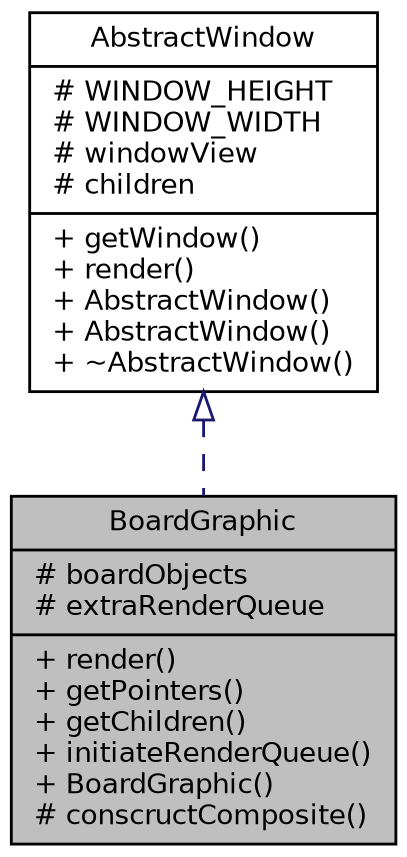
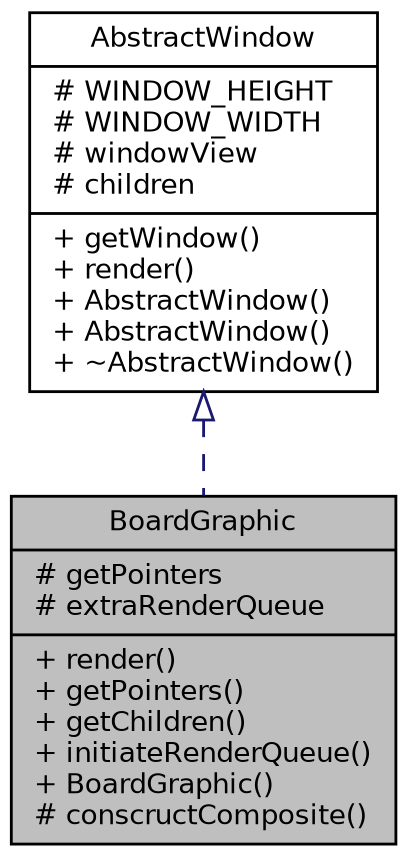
node "BoardGraphic": text "# boardObjects" -> "# getPointers"
